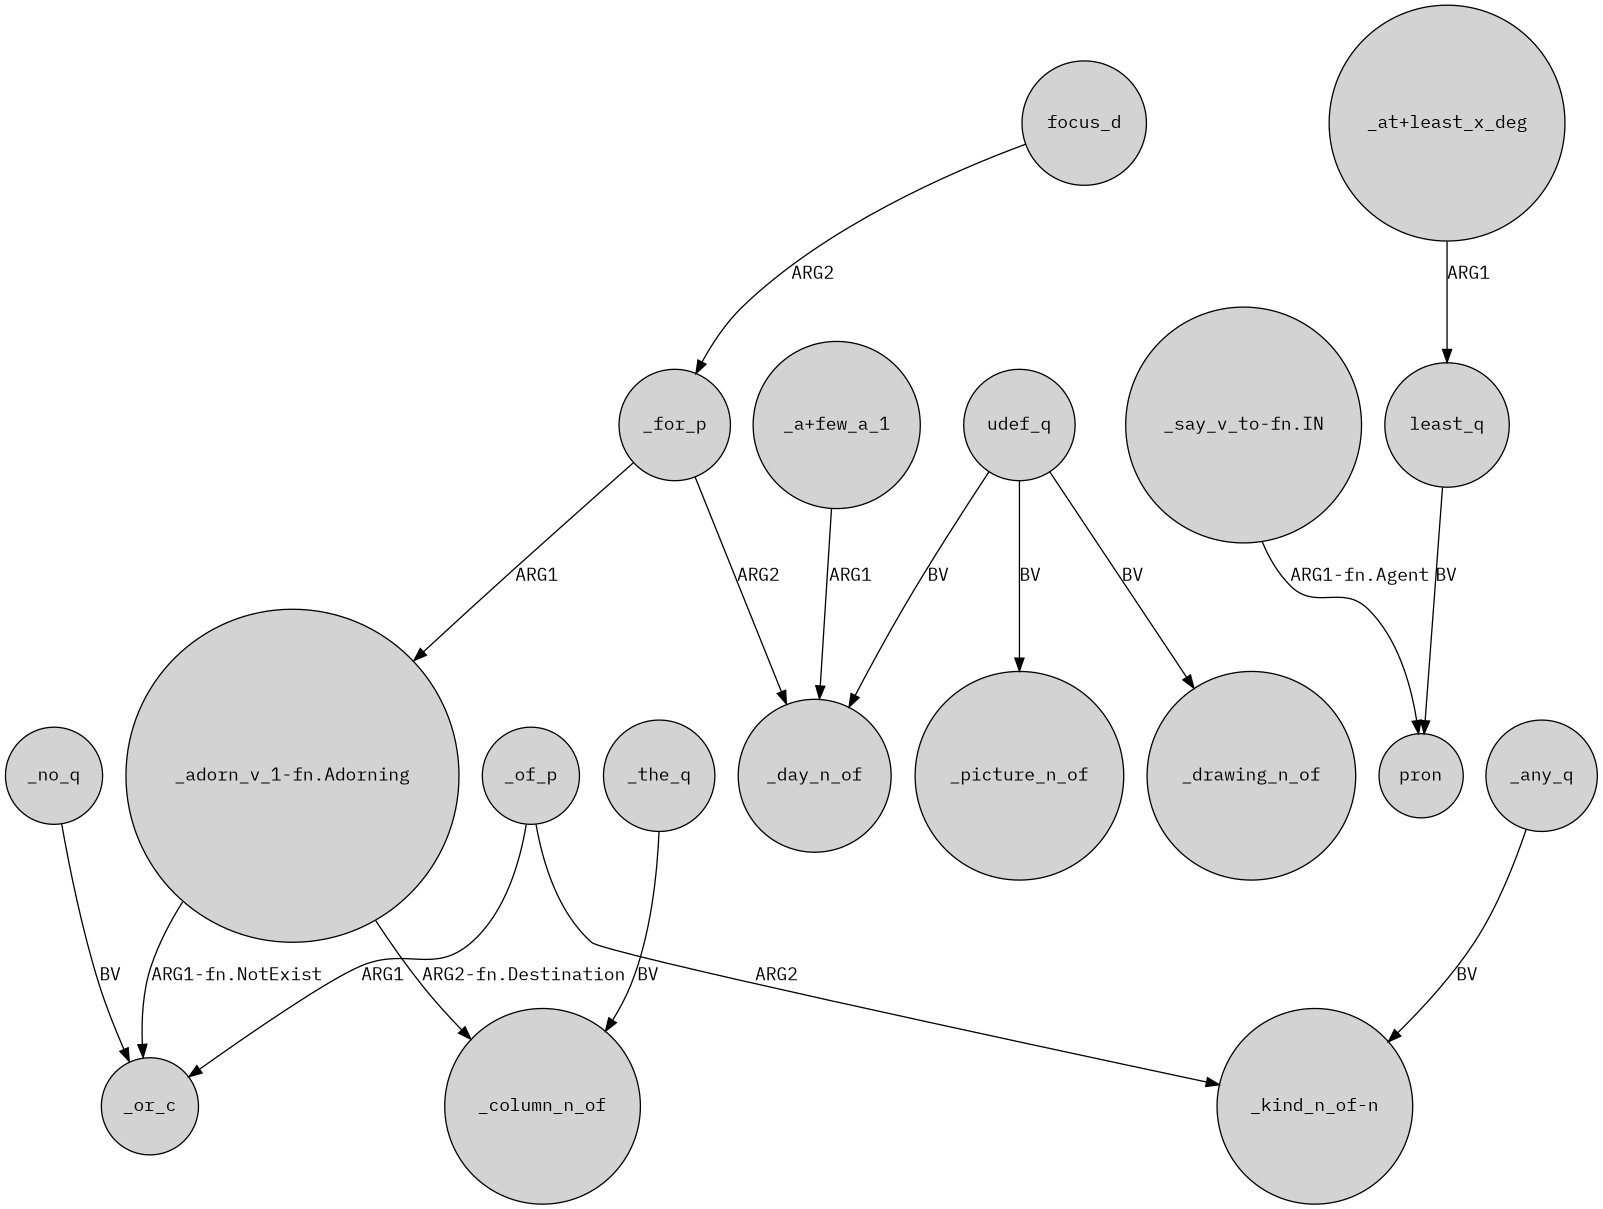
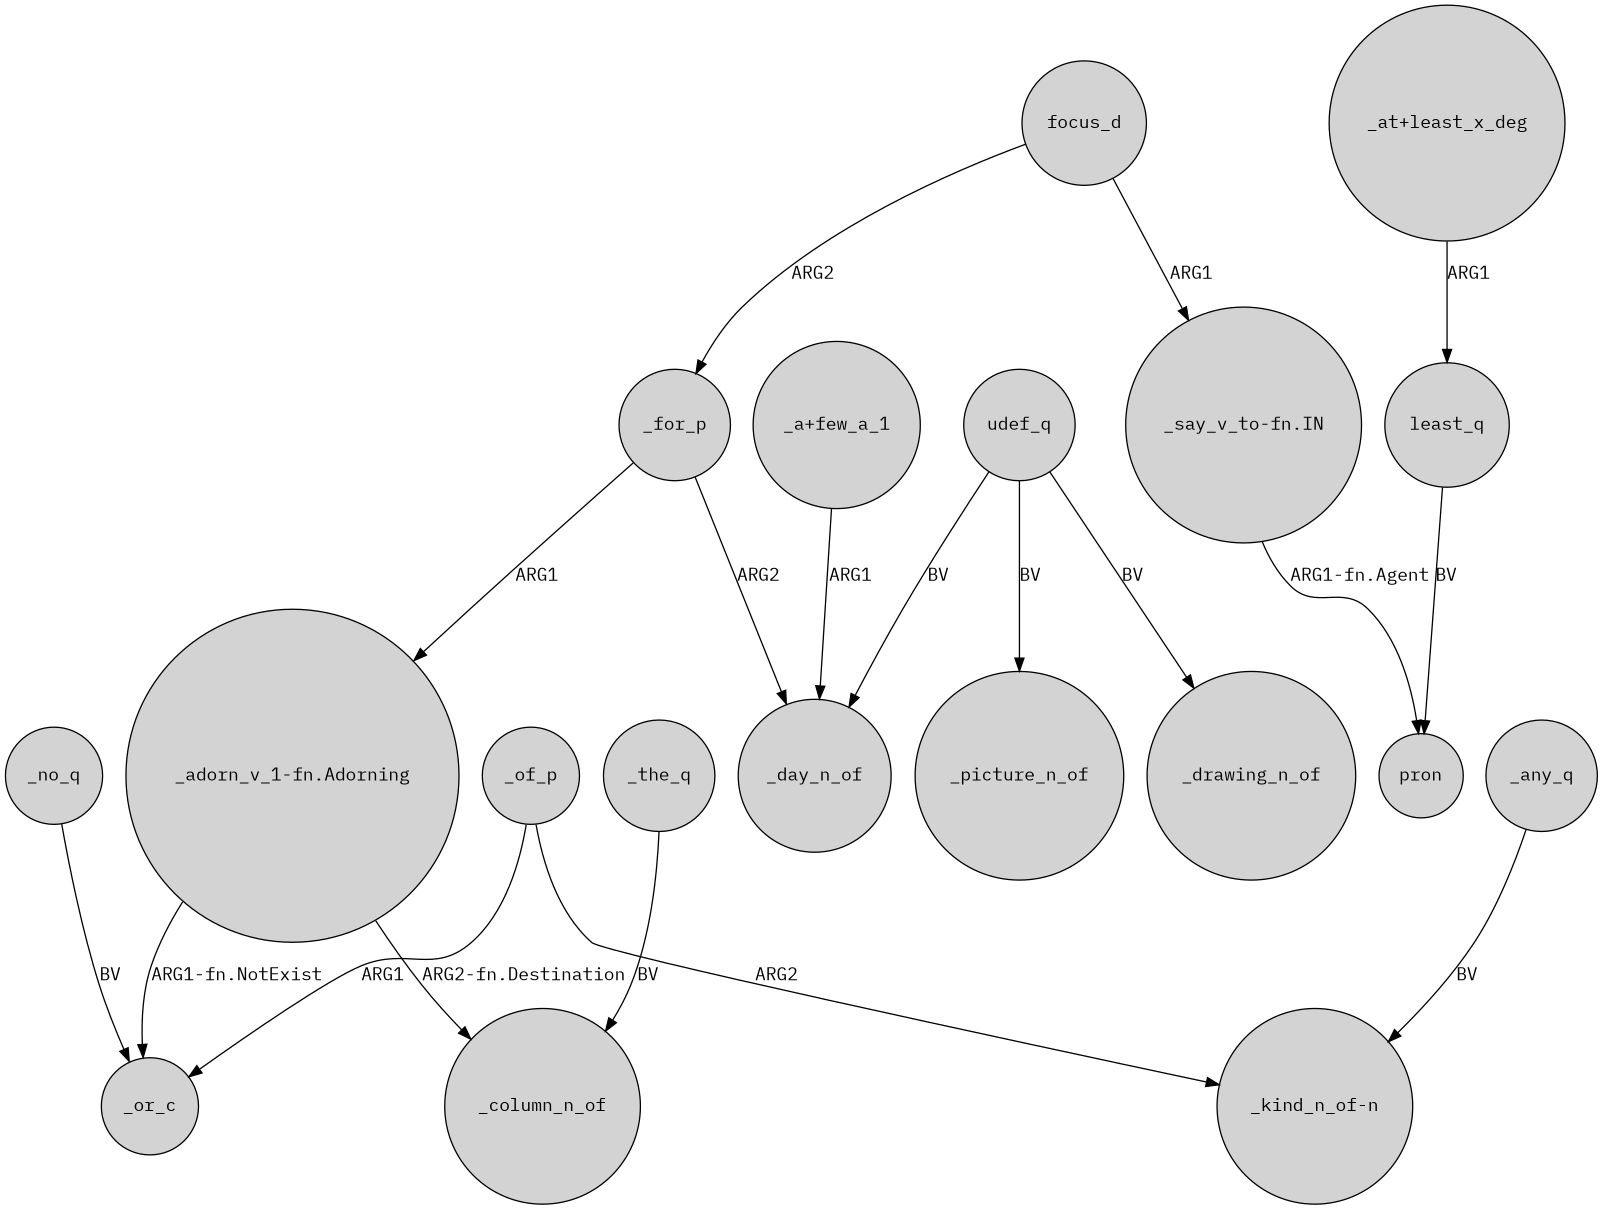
edge "focus_d" -> "_say_v_to-fn.IN": added, label "ARG1"
